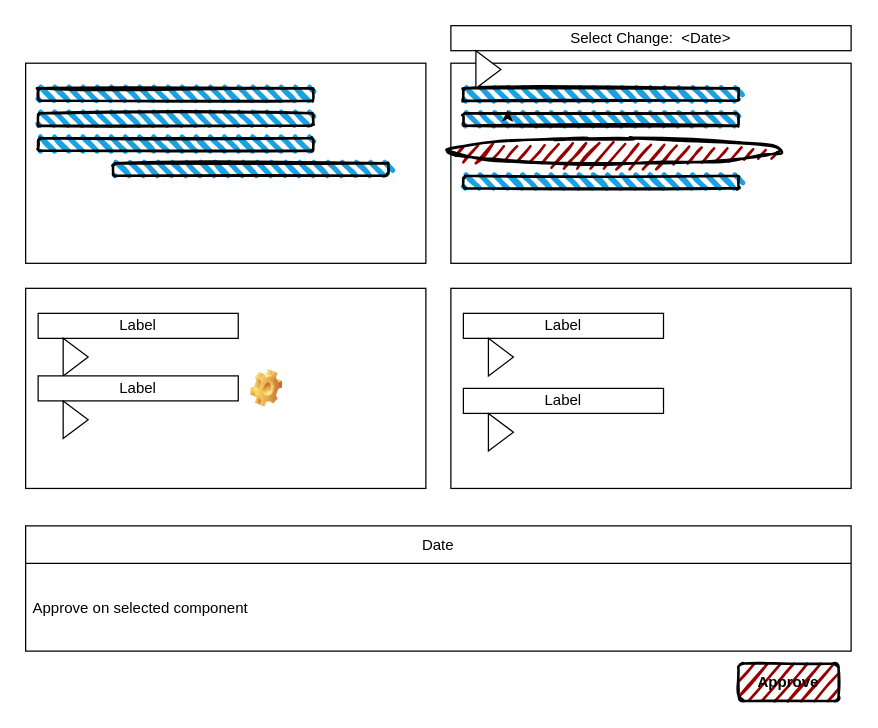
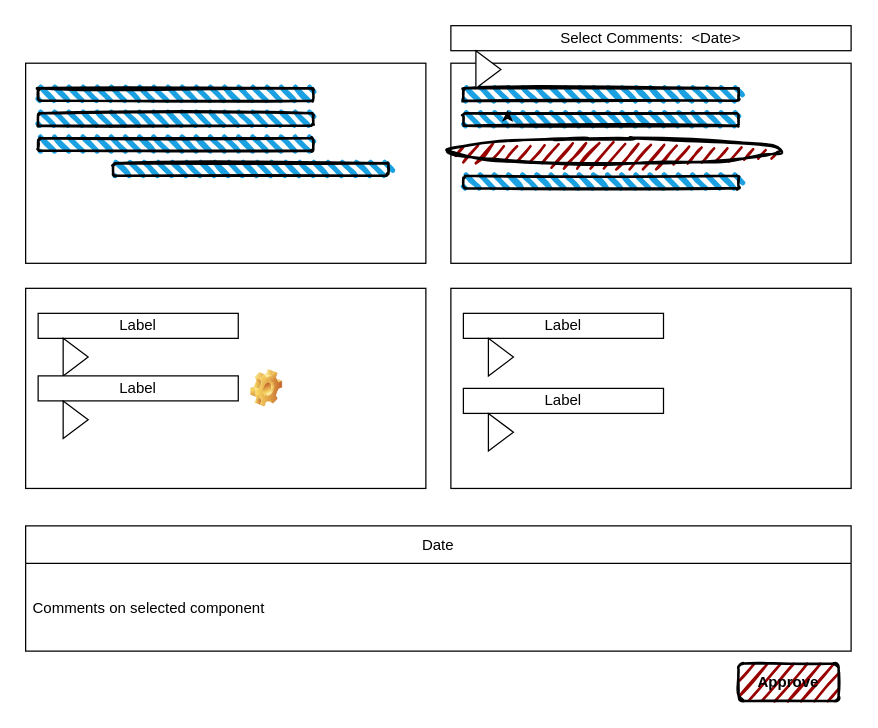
node "Select Change: <Date>": label "Select Change: <Date>" -> "Select Comments: <Date>"
node "Approve on selected component": label "Approve on selected component" -> "Comments on selected component"
